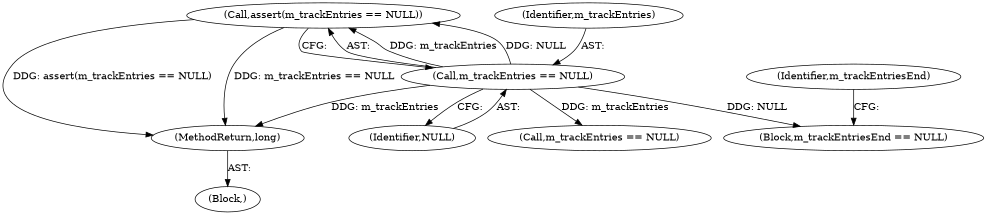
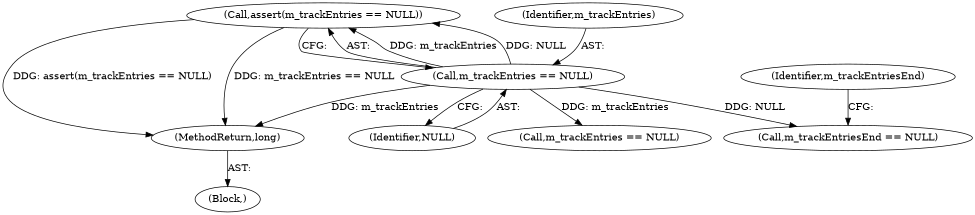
node "(Block,m_trackEntriesEnd == NULL)": label "(Block,m_trackEntriesEnd == NULL)" -> "(Call,m_trackEntriesEnd == NULL)"
